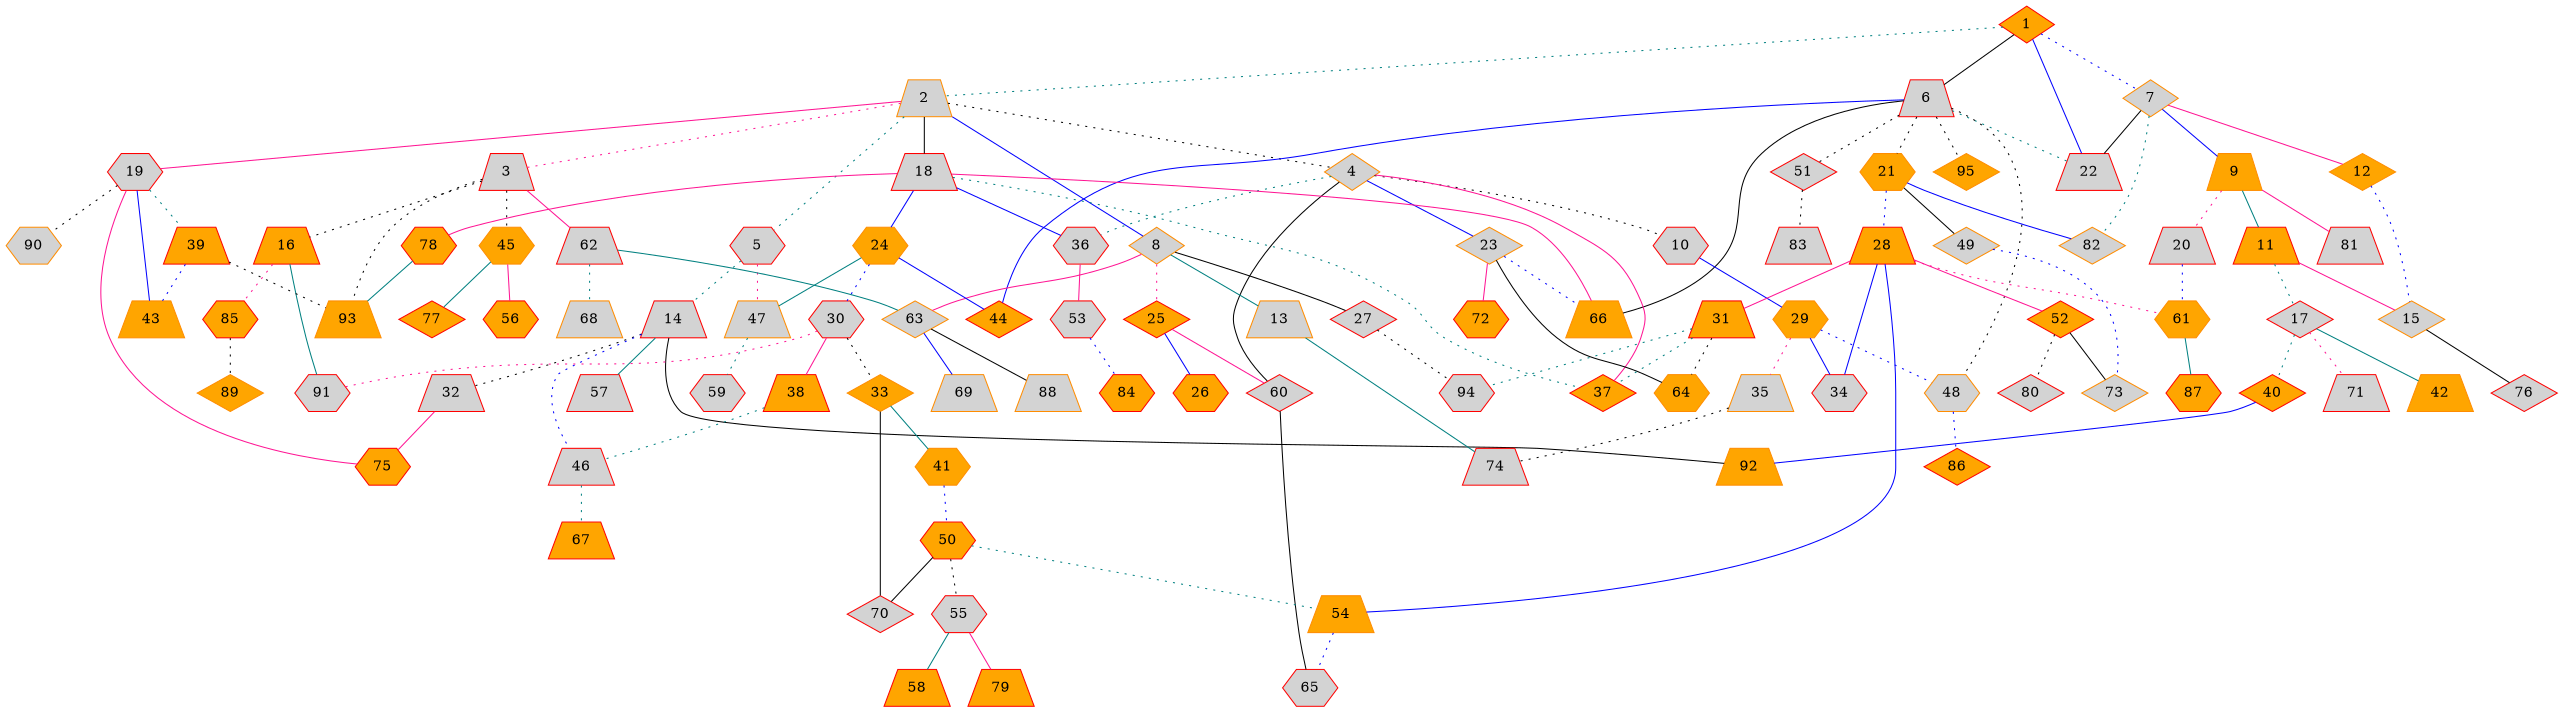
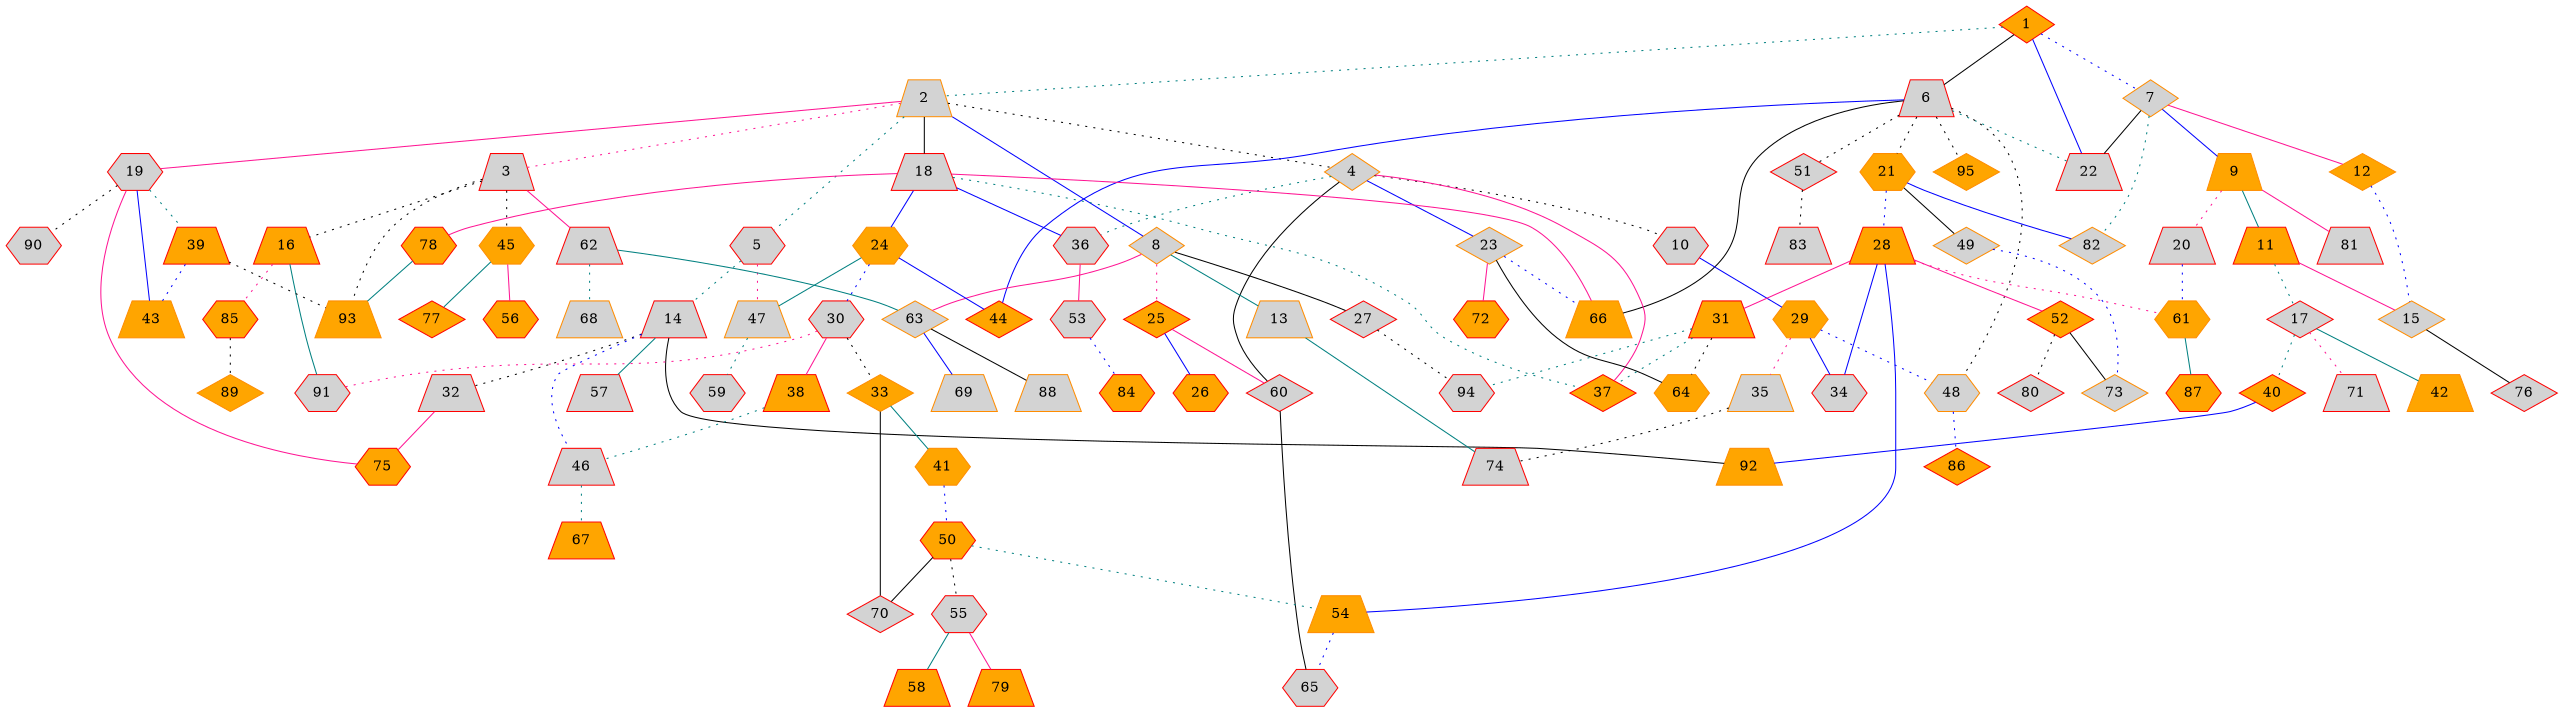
node "90": color darkorange -> red
